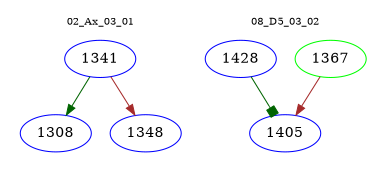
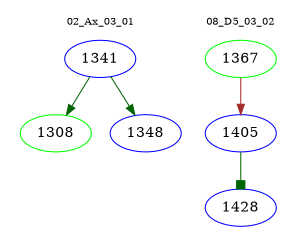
edge "1341" -> "1348": color brown -> darkgreen
edge "1428" -> "1405": reversed
node "1308": color blue -> green
